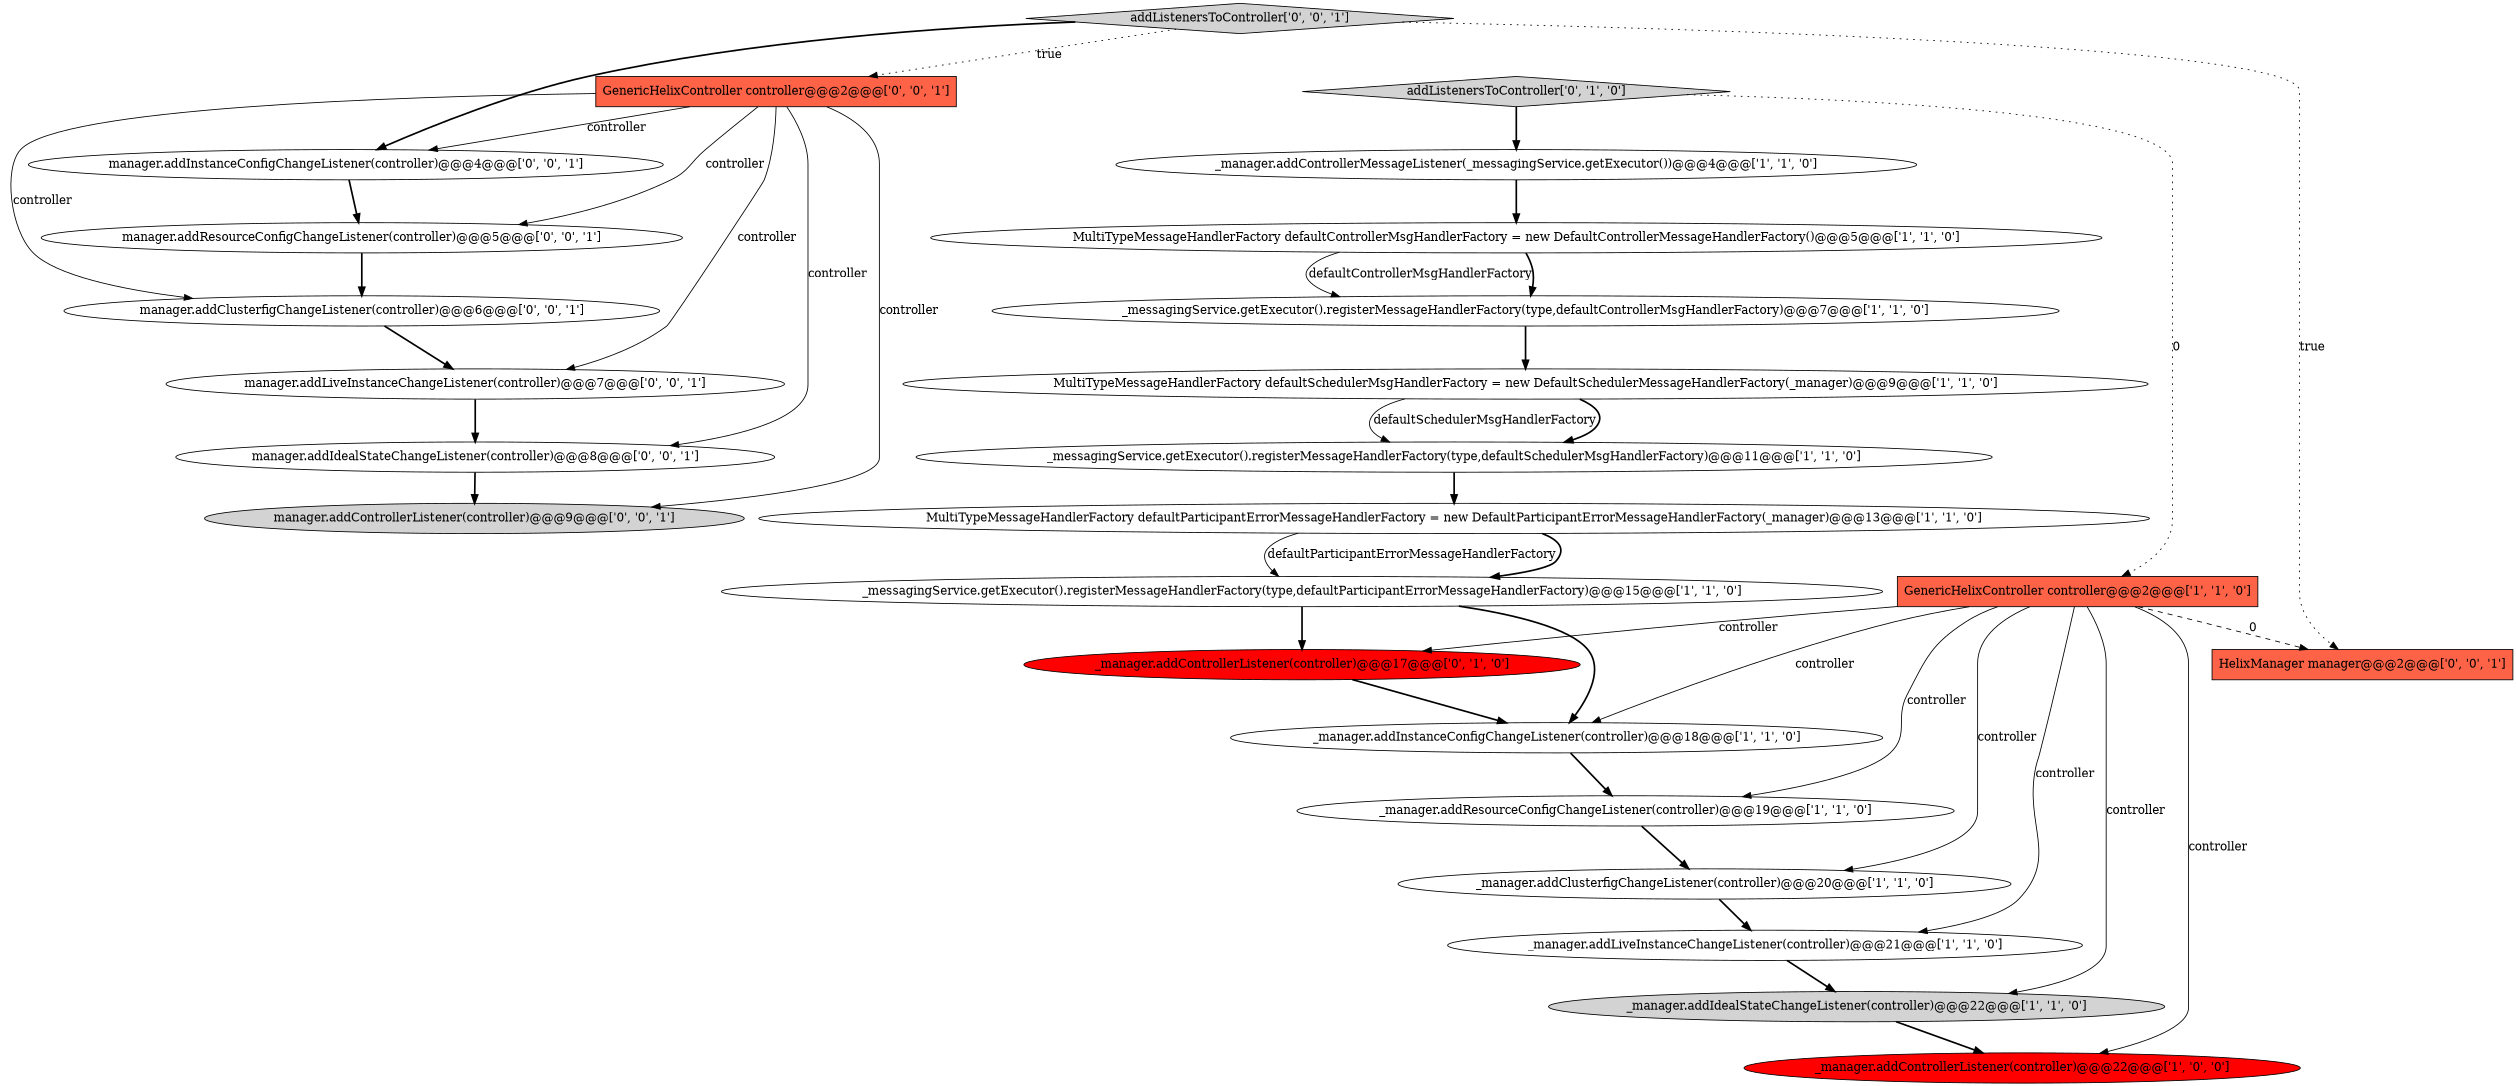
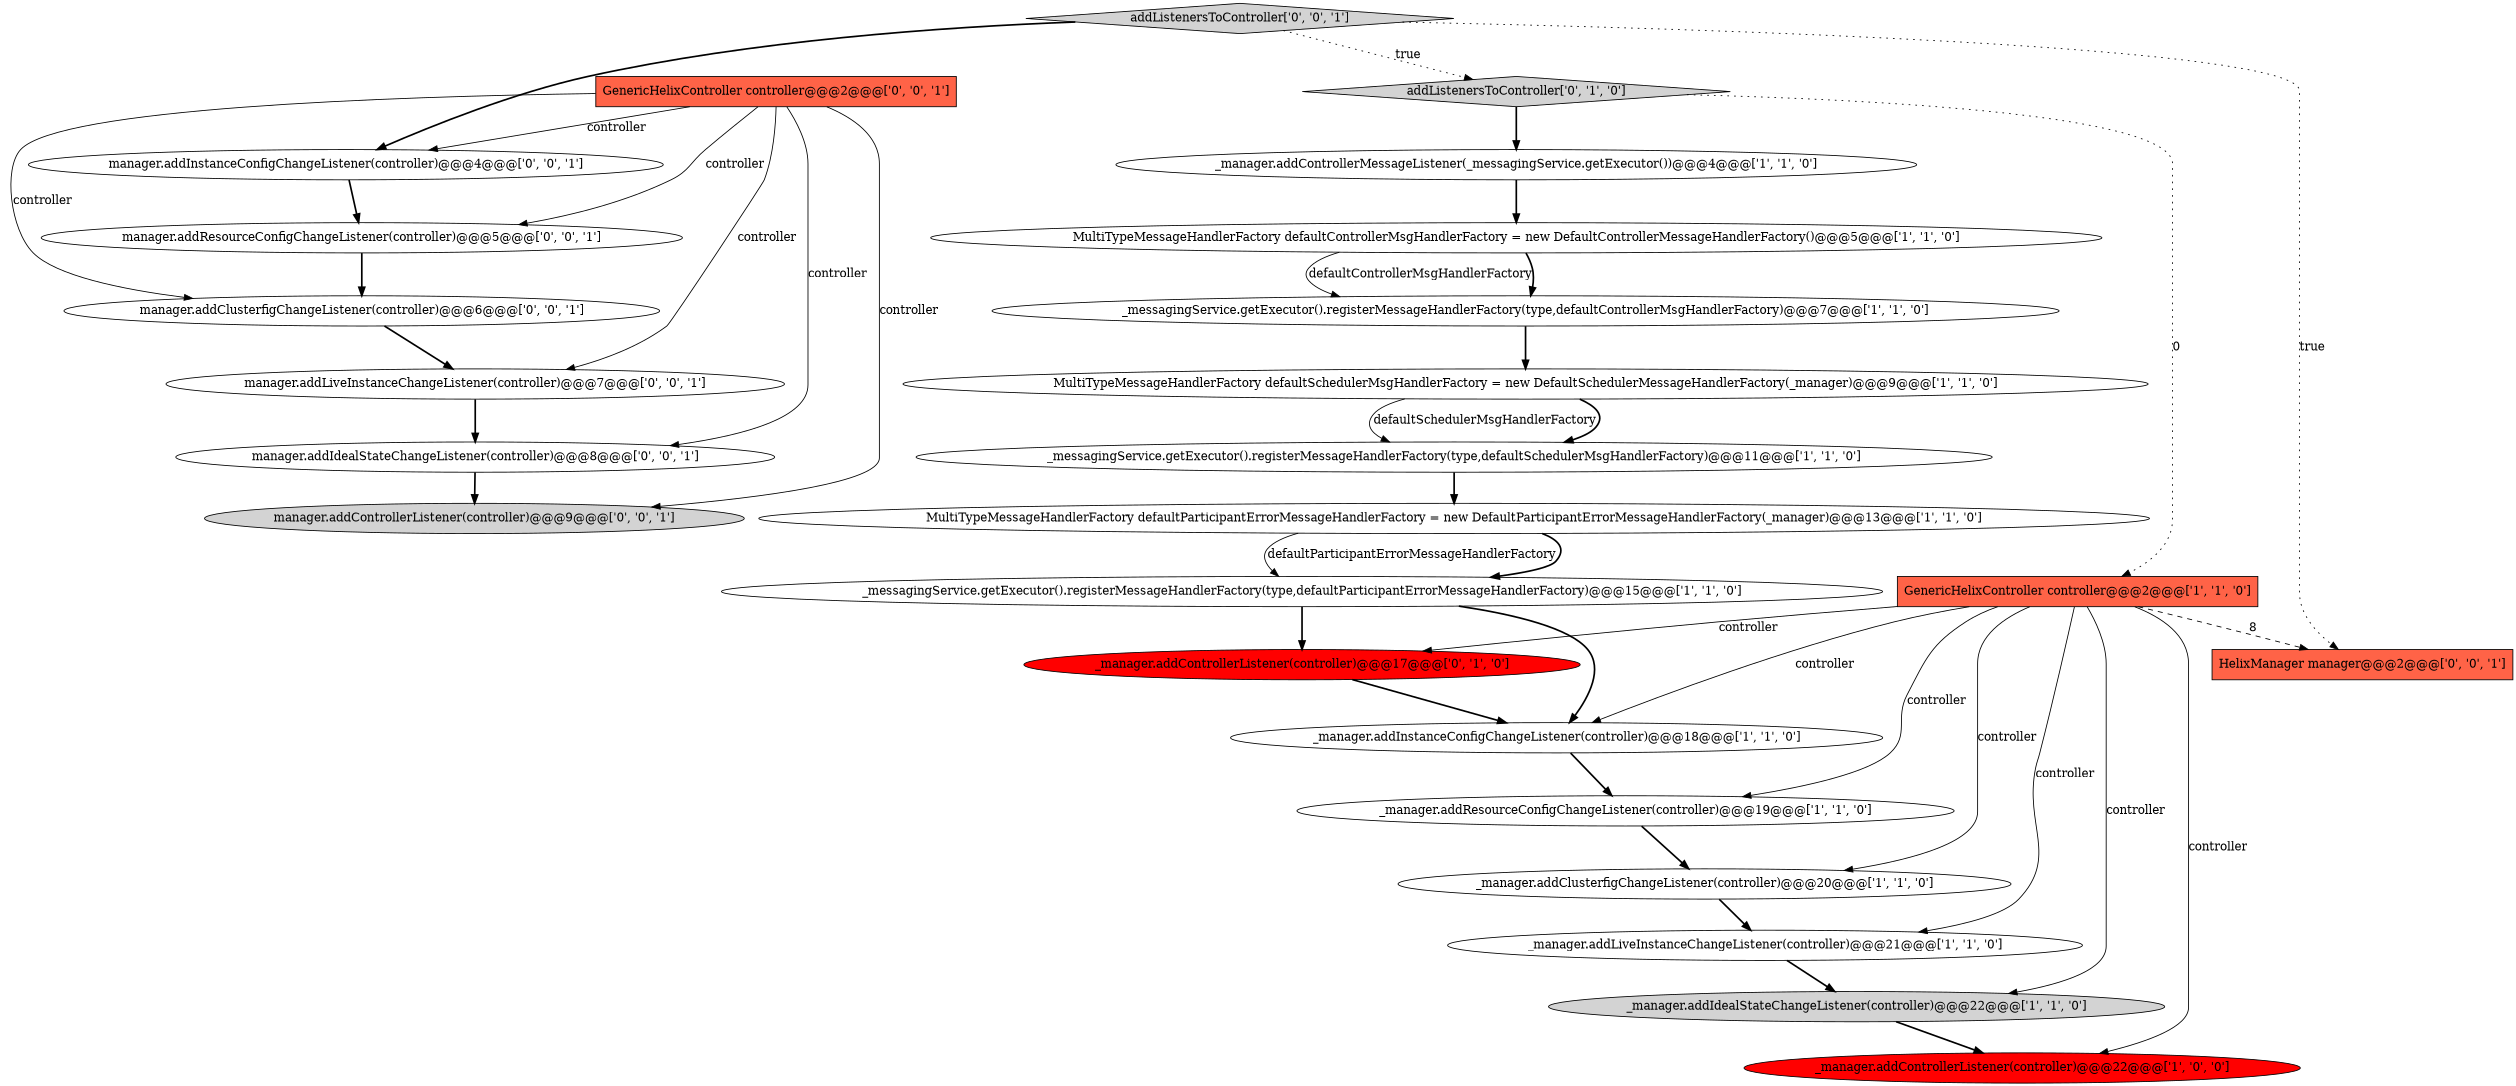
edge "addListenersToController['0', '0', '1']" -> "GenericHelixController controller@@@2@@@['0', '0', '1']": now "addListenersToController['0', '0', '1']" -> "addListenersToController['0', '1', '0']"
edge "GenericHelixController controller@@@2@@@['1', '1', '0']" -> "HelixManager manager@@@2@@@['0', '0', '1']": label "0" -> "8"
